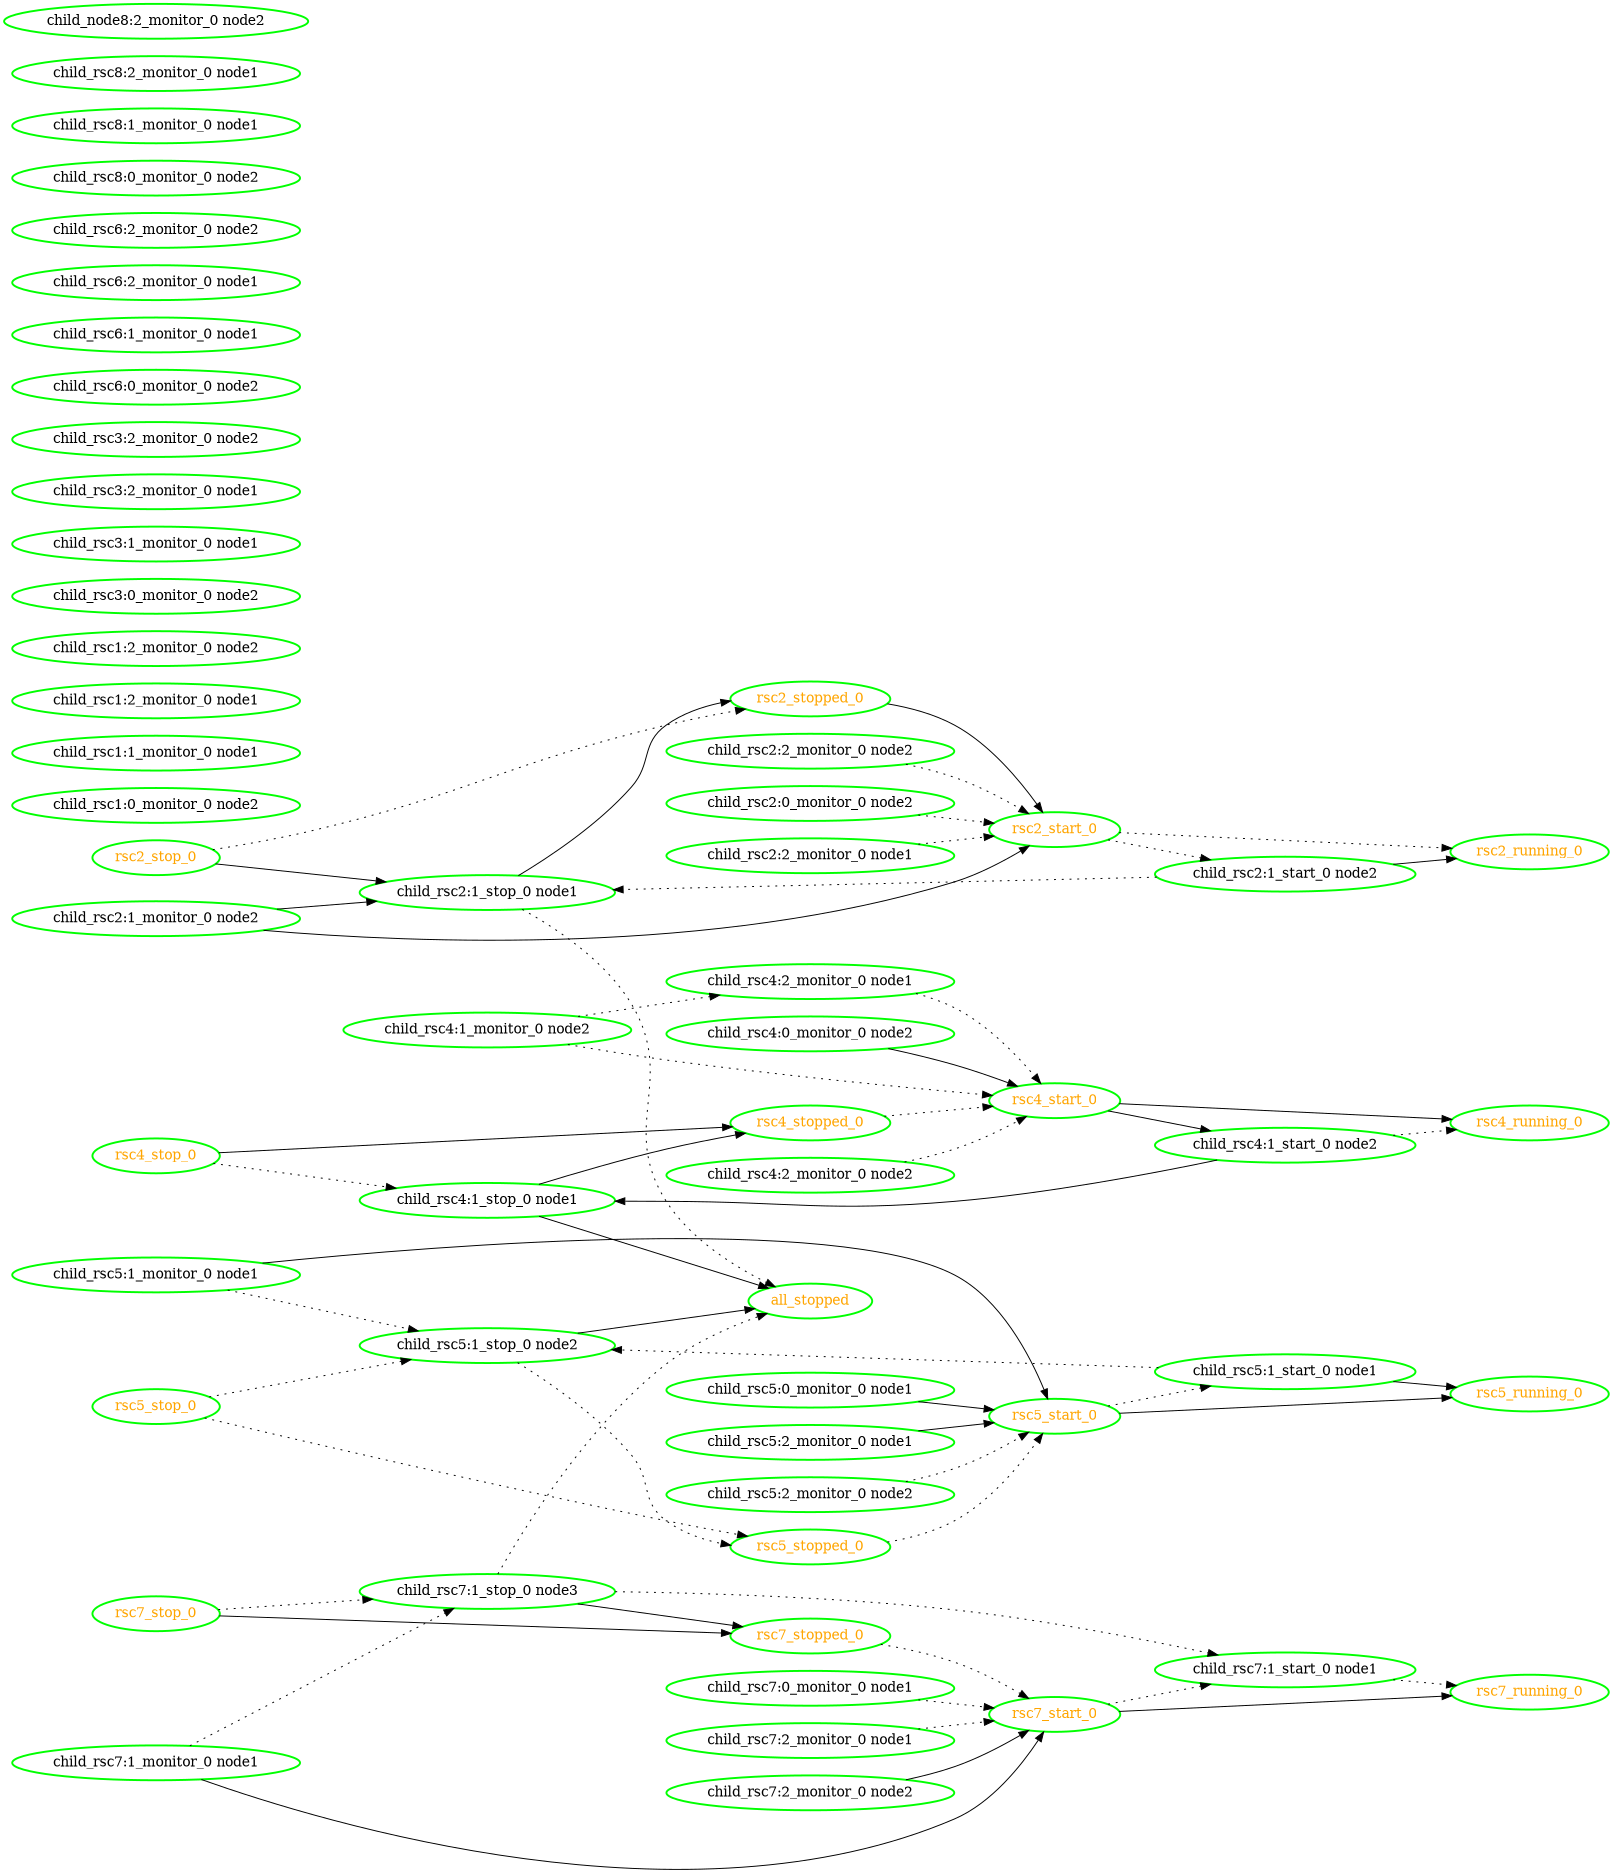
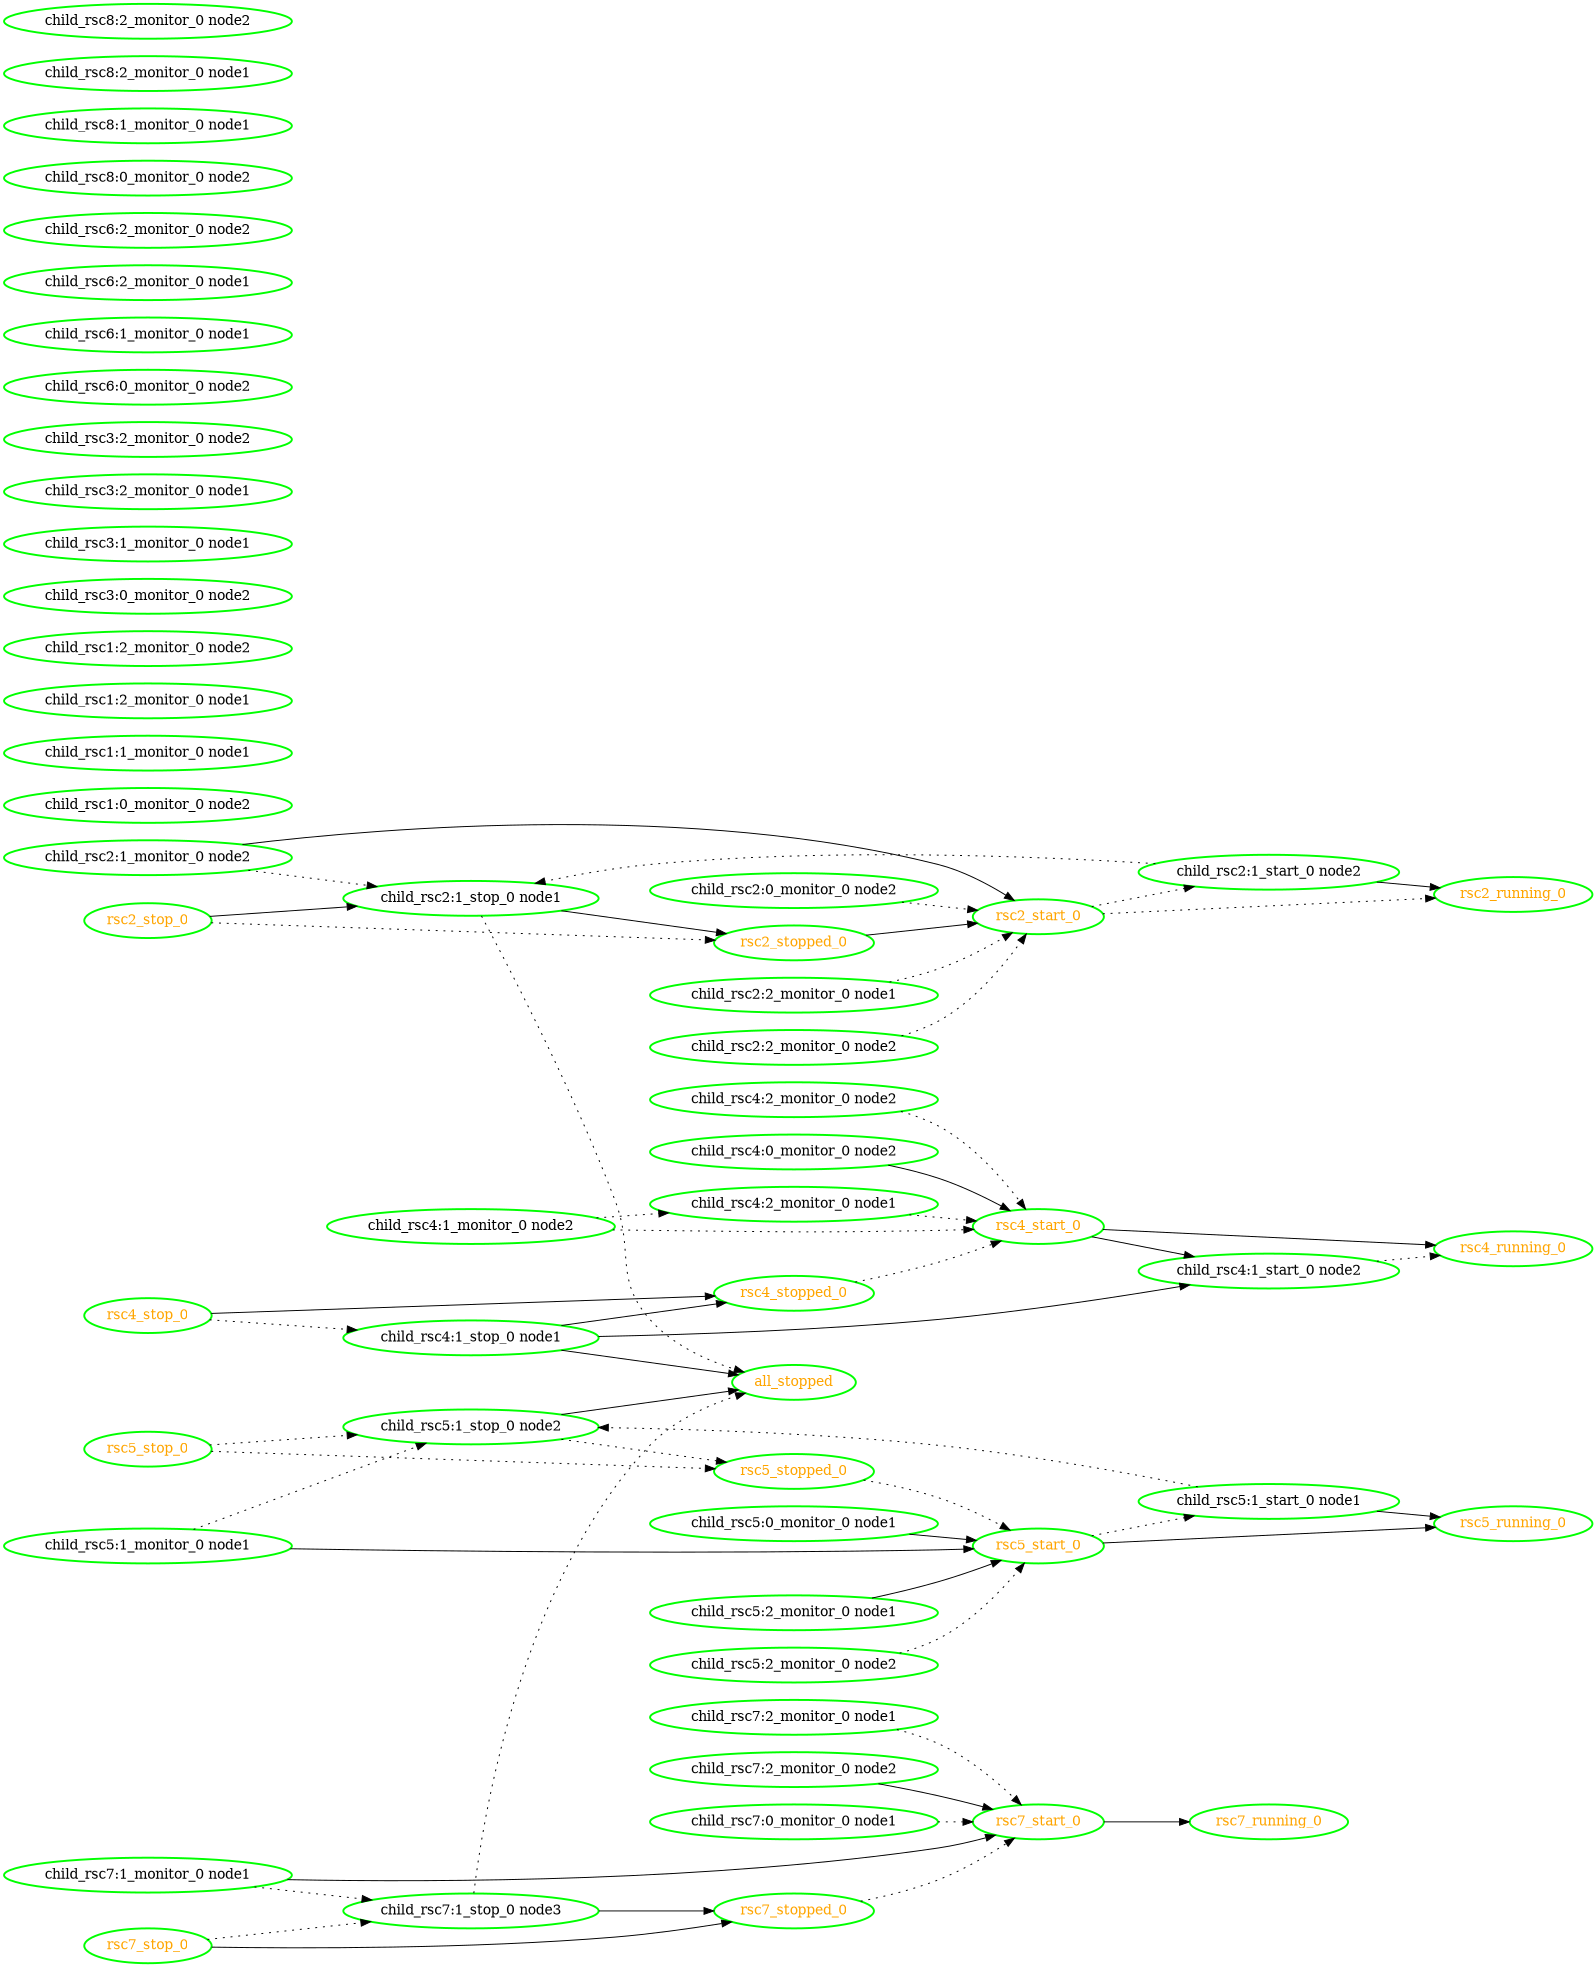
node "child_node8:2_monitor_0 node2": label "child_node8:2_monitor_0 node2" -> "child_rsc8:2_monitor_0 node2"
edge "child_rsc2:1_monitor_0 node2" -> "child_rsc2:1_stop_0 node1": style solid -> dotted
edge "child_rsc4:1_start_0 node2" -> "child_rsc4:1_stop_0 node1": reversed
node "child_rsc7:1_start_0 node1": removed
